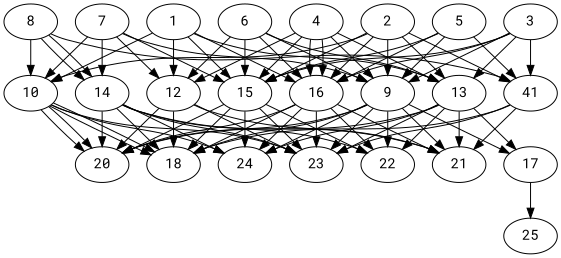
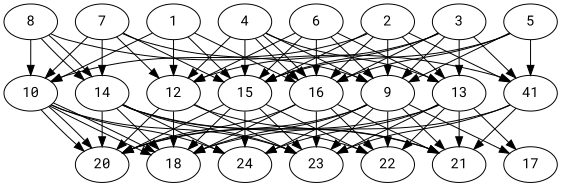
edge "1" -> "13": removed
edge "3" -> "12": added
edge "16" -> "24": removed
node "25": removed
